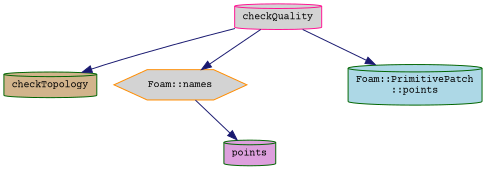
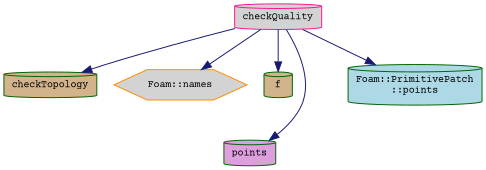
node "f": added
edge "Foam::names" -> "points": now "checkQuality" -> "points"
